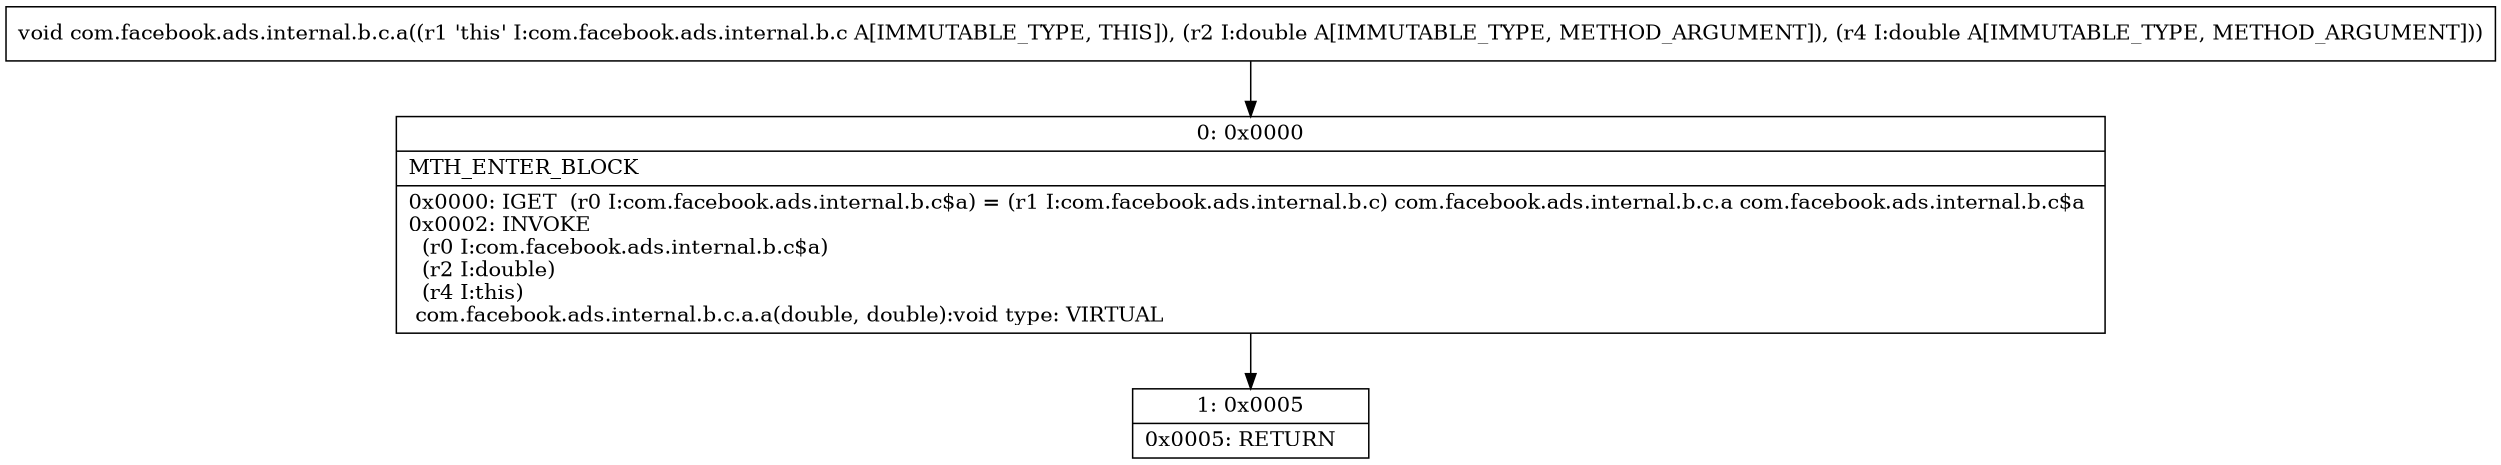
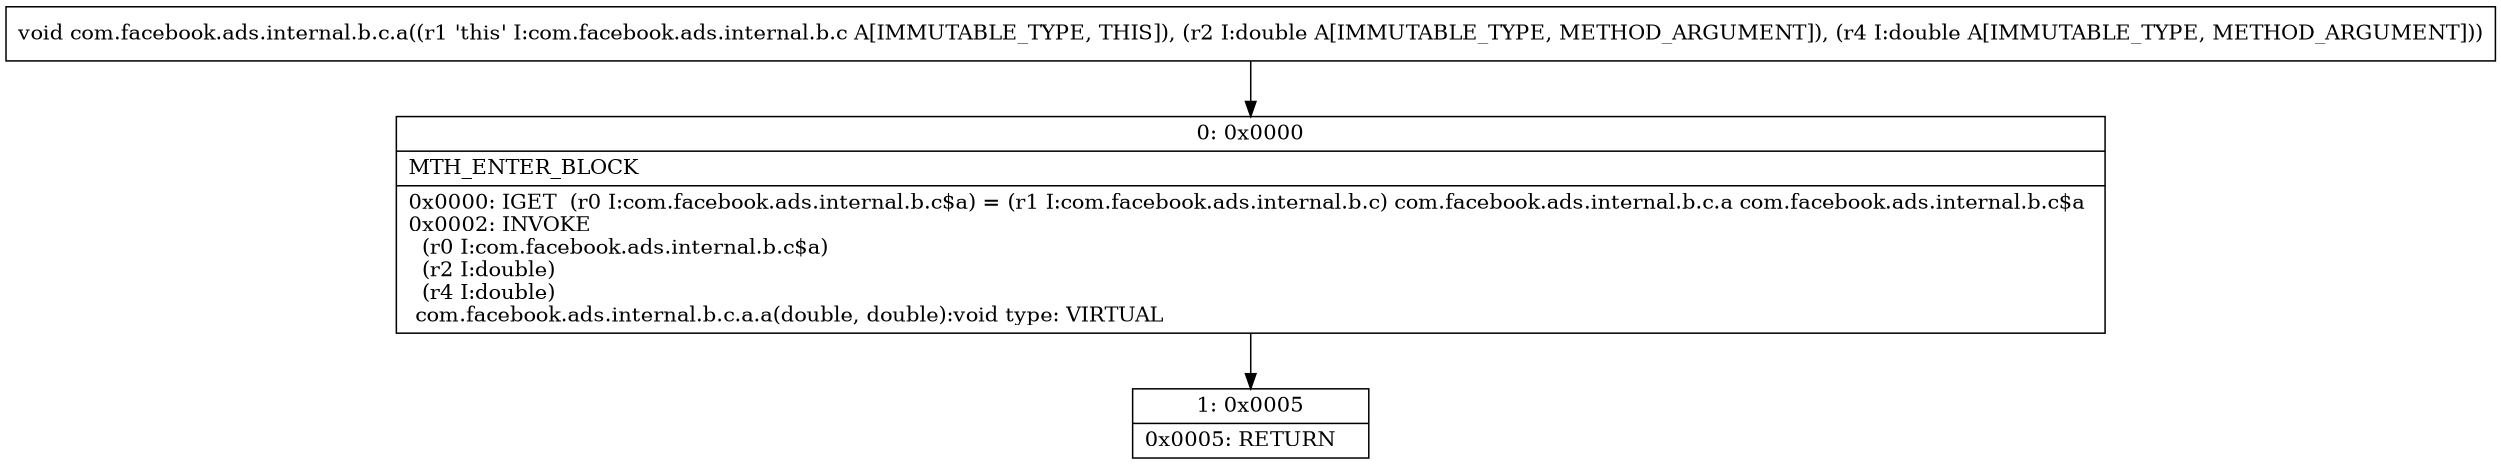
node "0: 0x0000": text "(r4 I:this)" -> "(r4 I:double)"
